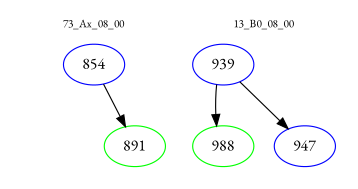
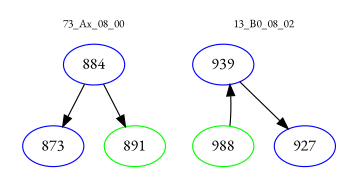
cluster "13_B0_08_00": label "13_B0_08_00" -> "13_B0_08_02"
node "854": label "854" -> "884"
edge "939" -> "988": reversed
node "873": added
node "947": label "947" -> "927"
